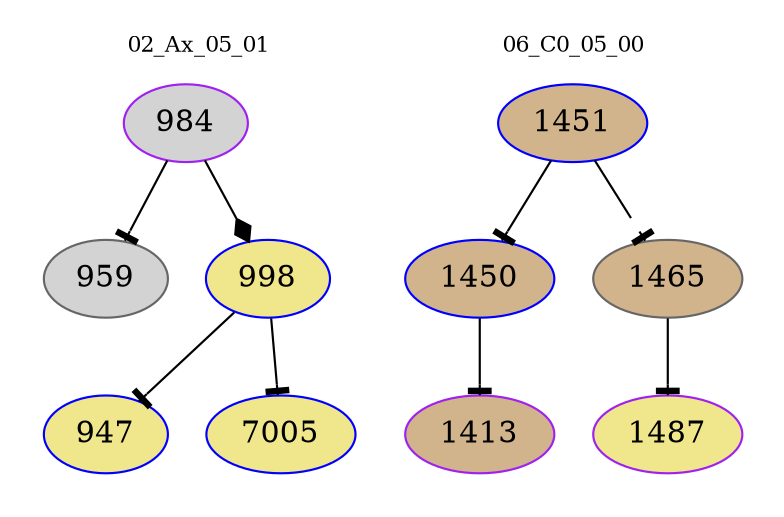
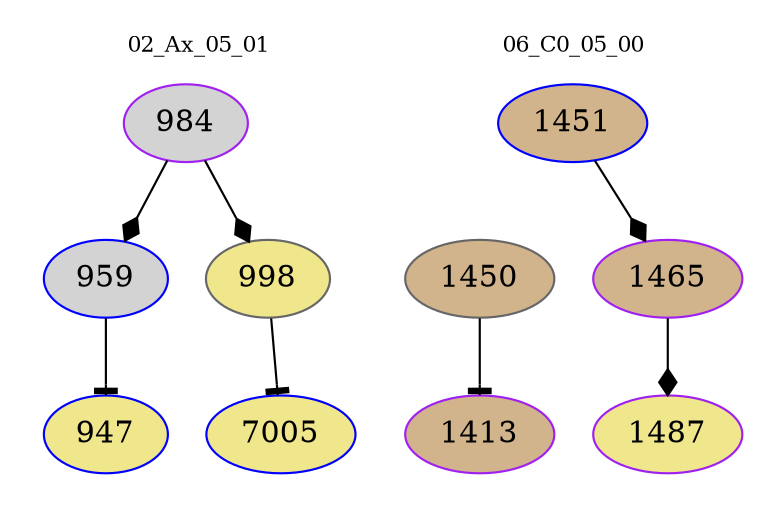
edge "1451" -> "1465": arrowhead tee -> diamond
edge "984" -> "959": arrowhead tee -> diamond
edge "1451" -> "1450": removed
node "959": color gray40 -> blue
node "998": color blue -> gray40
node "1450": color blue -> gray40
node "1465": color gray40 -> purple
edge "1465" -> "1487": arrowhead tee -> diamond
edge "998" -> "947": now "959" -> "947"
